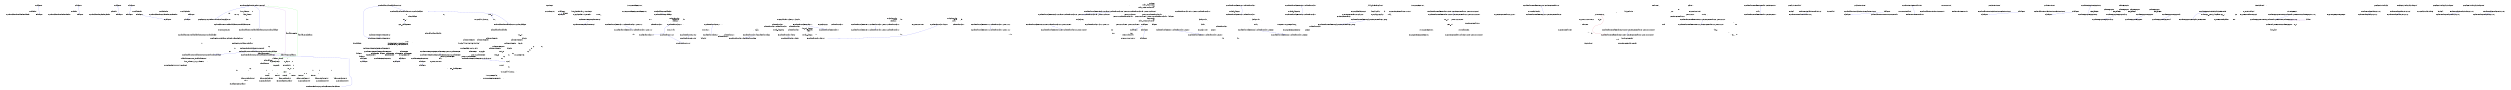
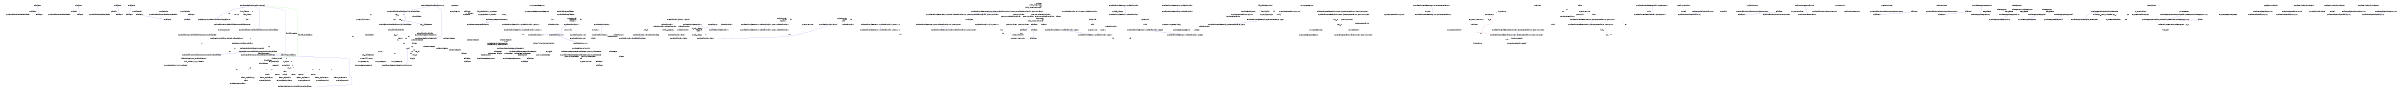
node "return maybe.Tag == MaybeType.Nothing;": removed
node "return !source.ToQuantityWithNoQuantity();": label "return !source.ToQuantityWithNoQuantity();" -> "return !source.Any();"
edge "return ''prima'';" -> "this.line2 = line2": reversed
